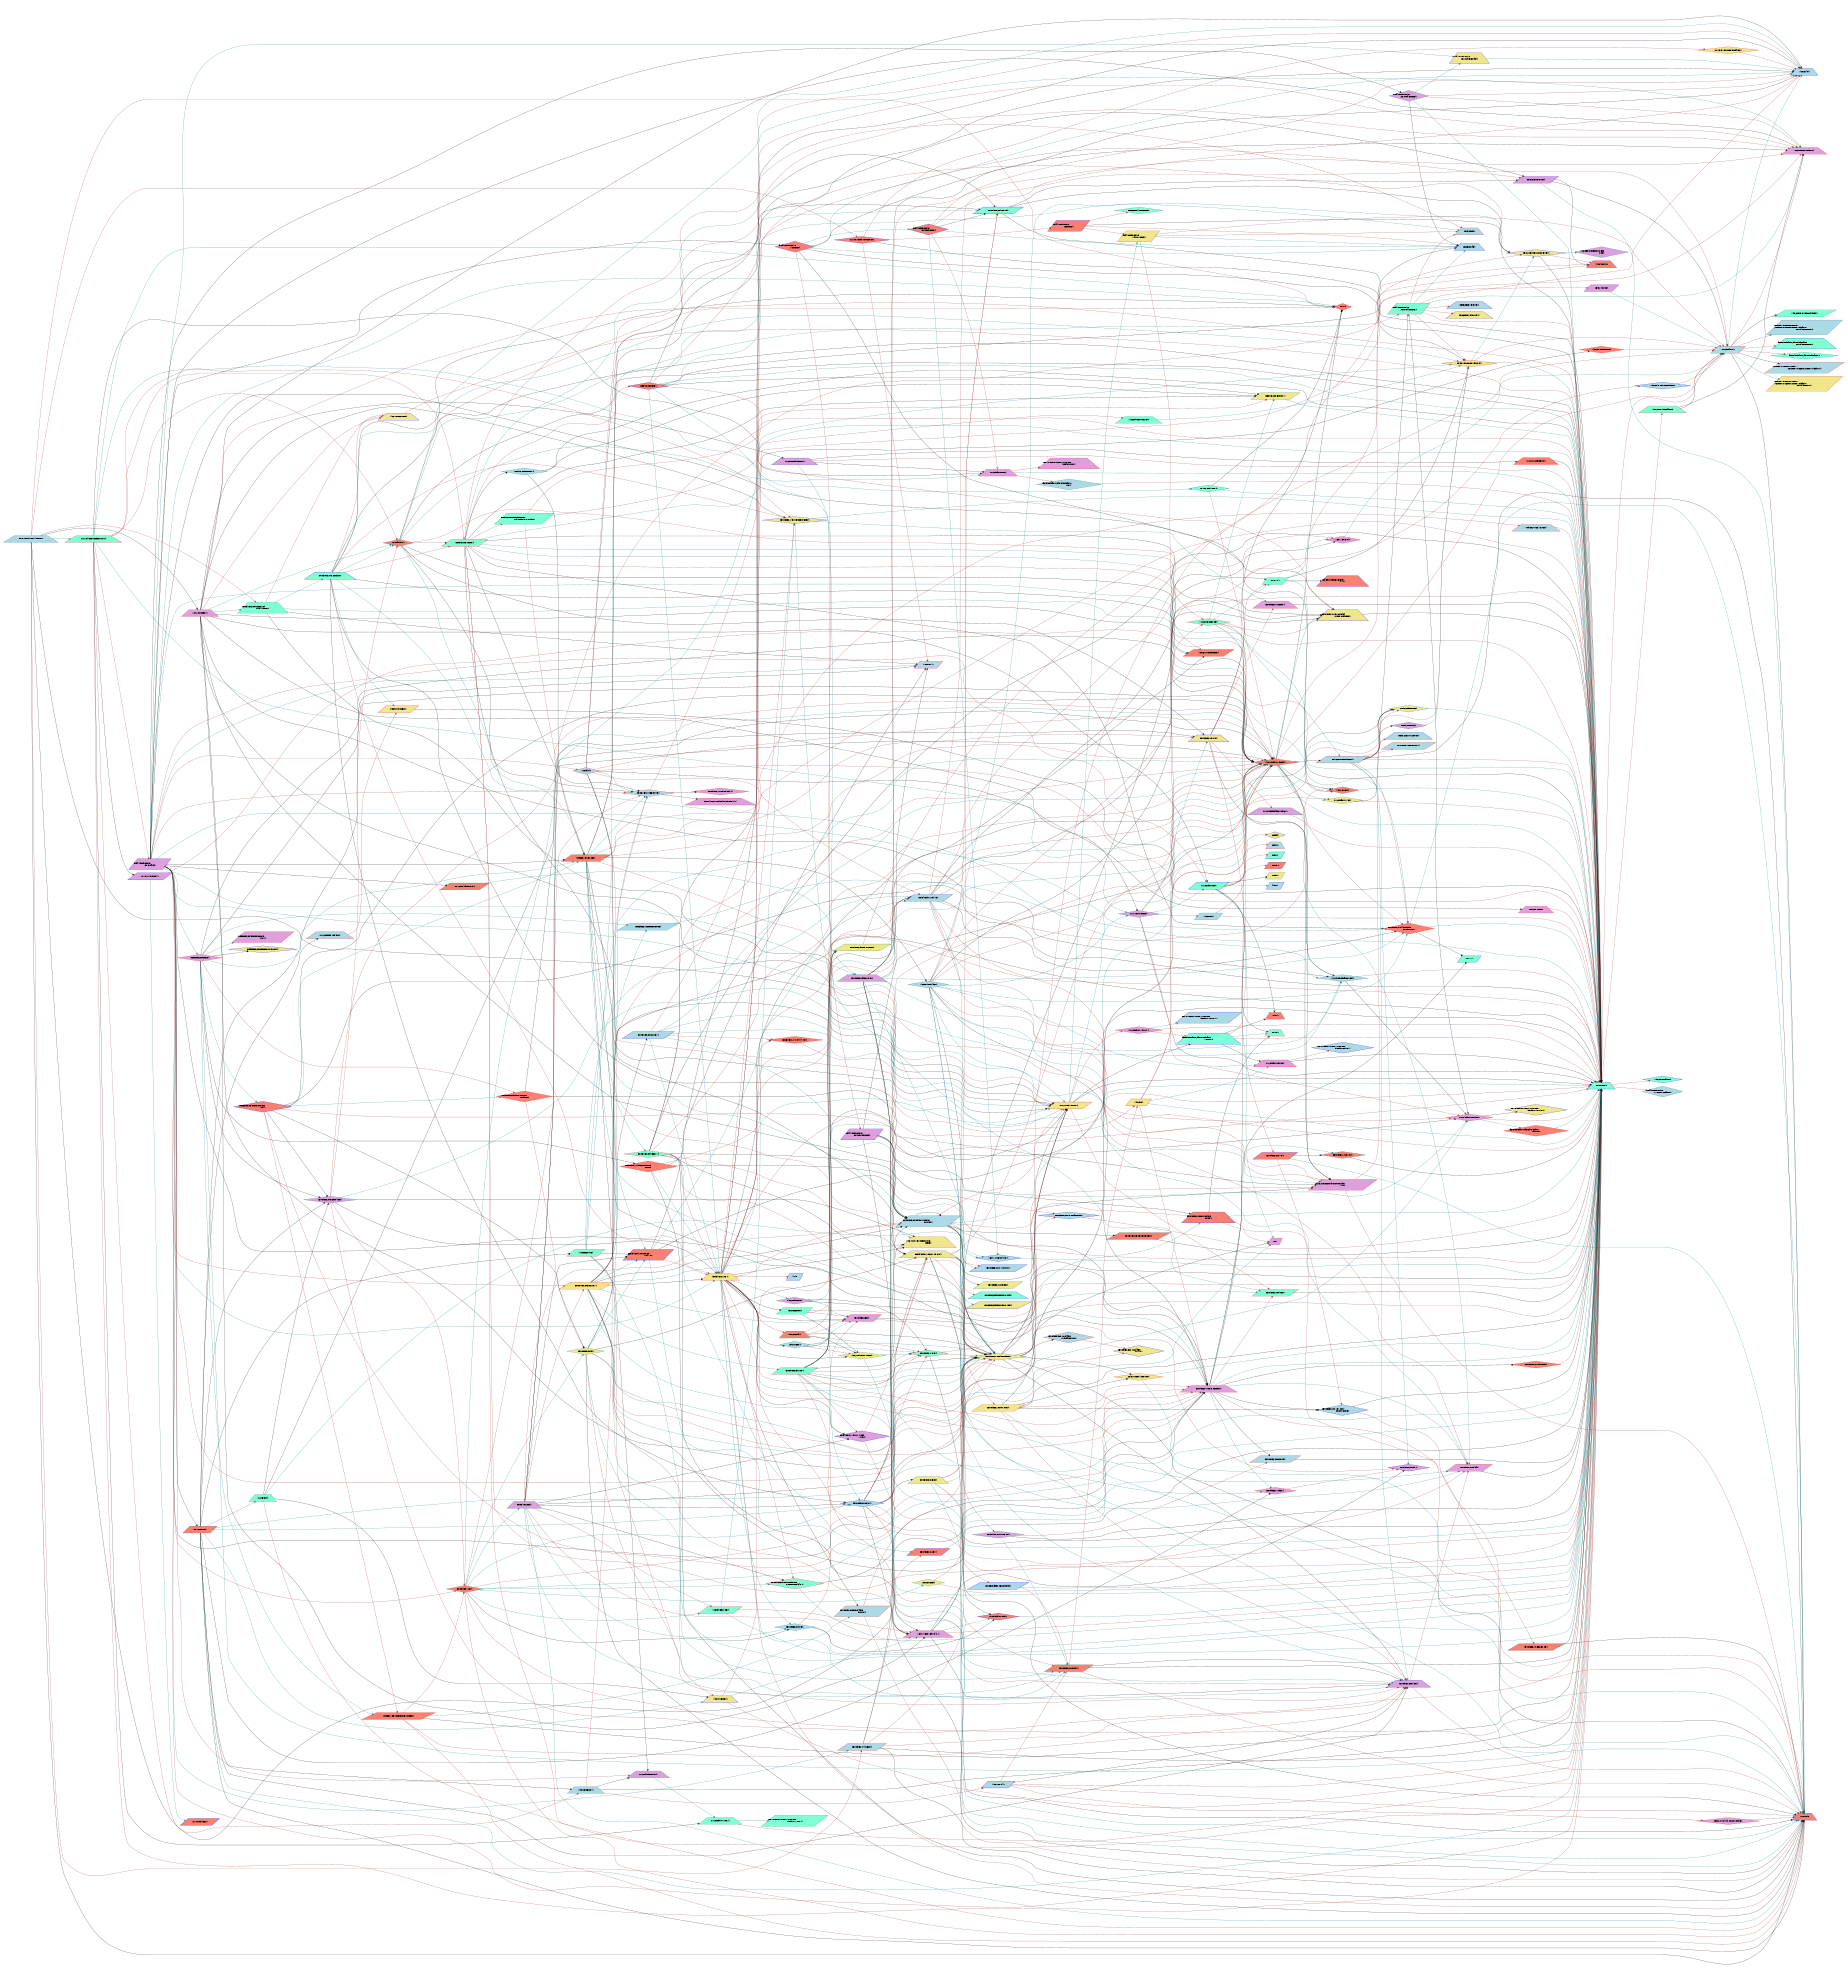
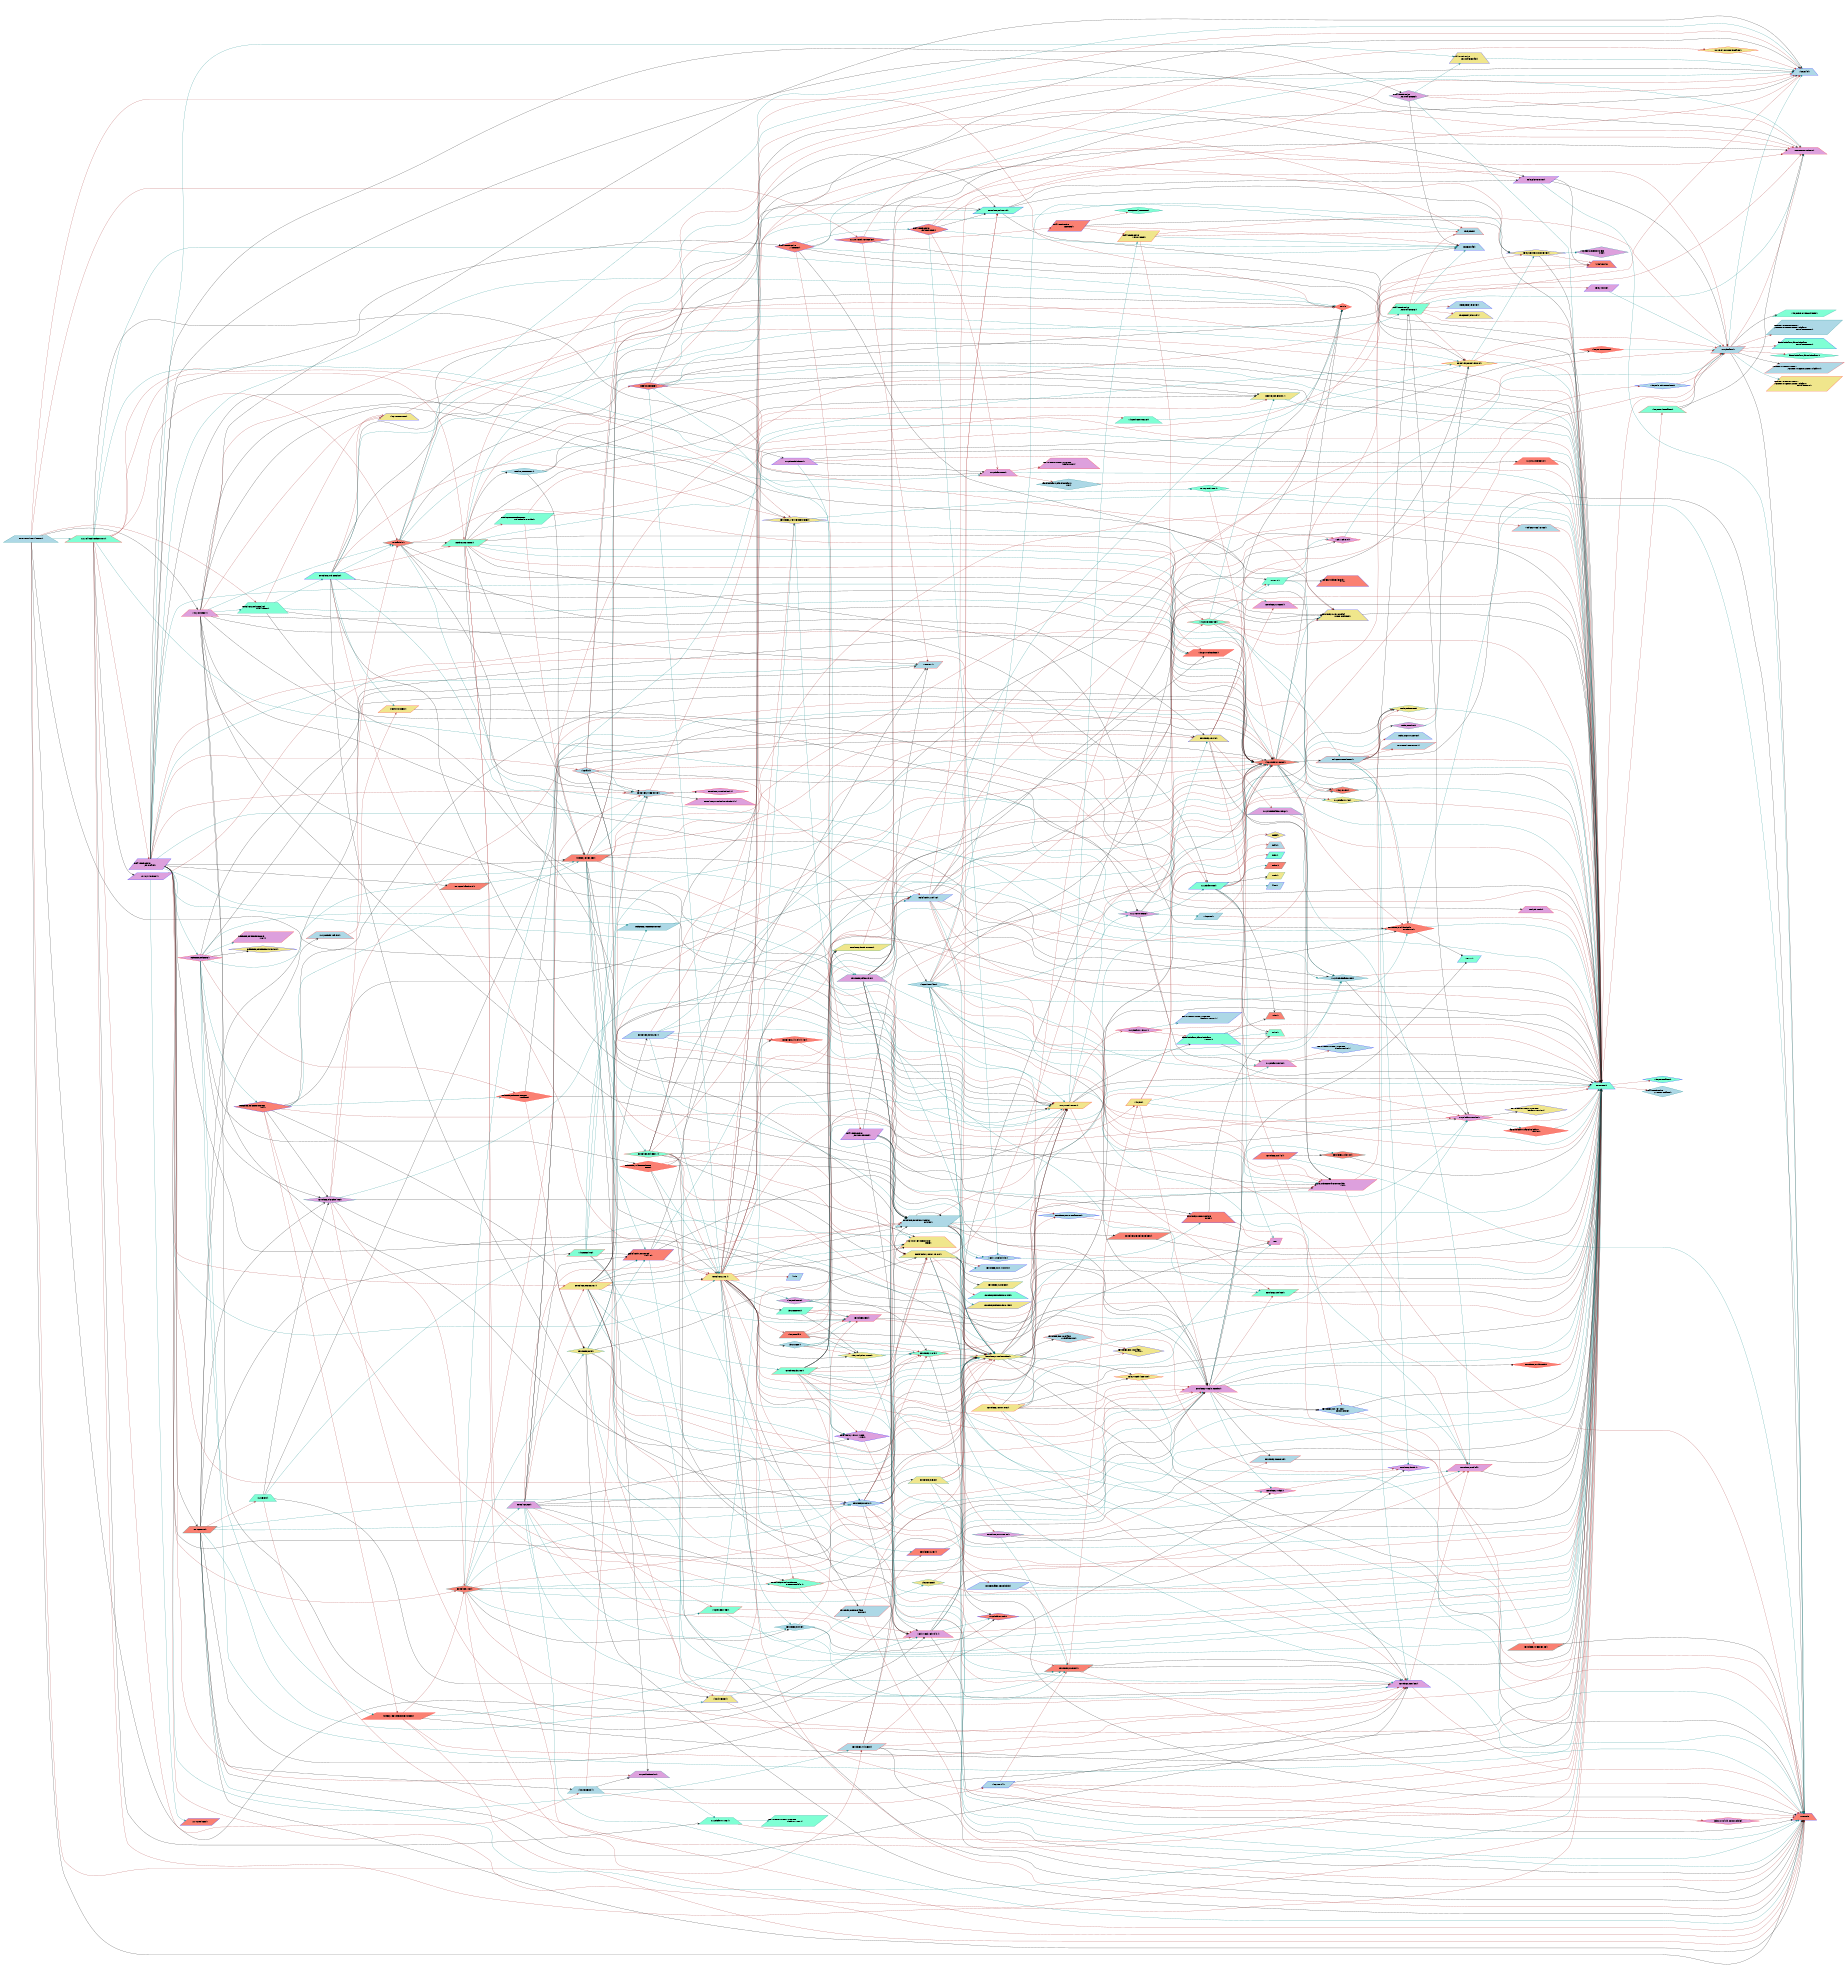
edge "Templates/RefCounting.h" -> "Templates/IsValidVariadic FunctionArg.h": now "Templates/RefCounting.h" -> "atomic"
